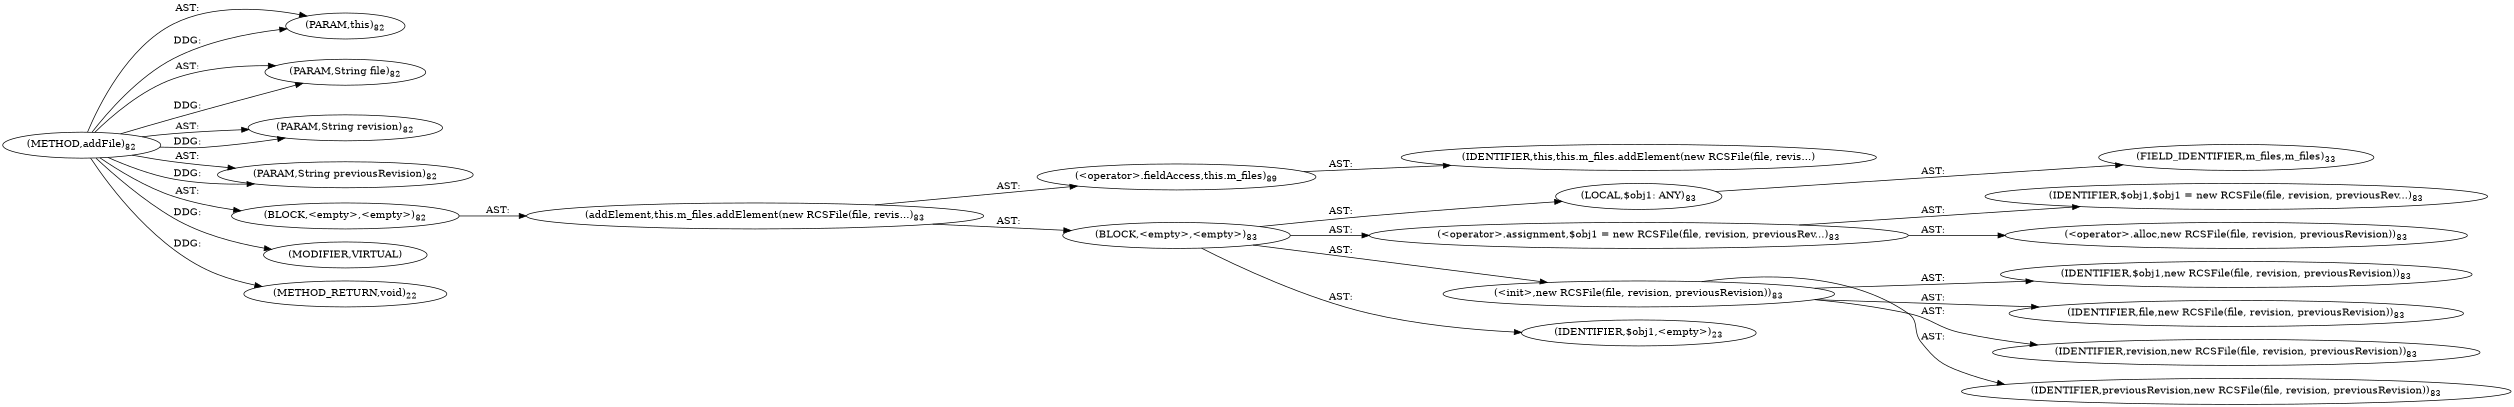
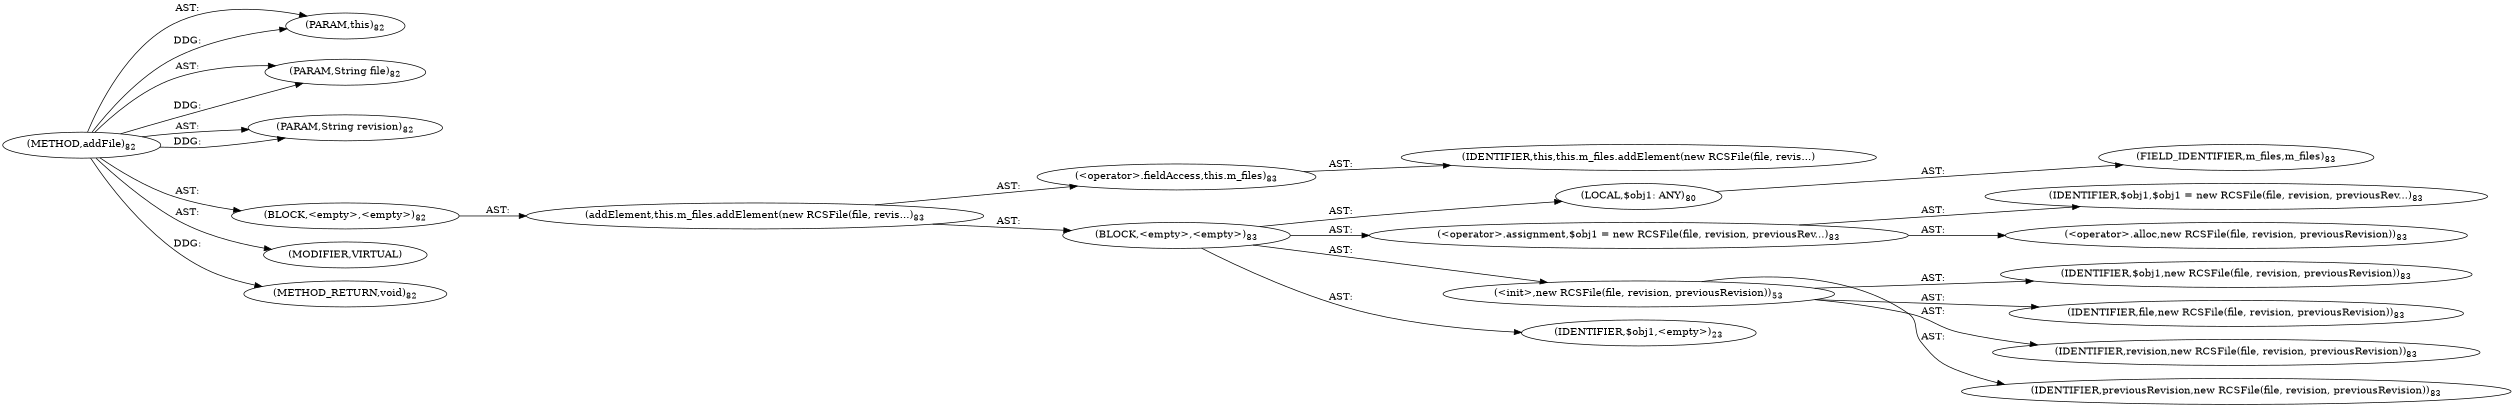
node "(FIELD_IDENTIFIER,m_files,m_files)": text "33" -> "83"
node "(PARAM,String previousRevision)": removed
node "(<operator>.fieldAccess,this.m_files)": text "89" -> "83"
node "(LOCAL,$obj1: ANY)": text "83" -> "80"
edge "(METHOD,addFile)" -> "(MODIFIER,VIRTUAL)": label "DDG: " -> "AST: "
node "(METHOD_RETURN,void)": text "22" -> "82"
node "(<init>,new RCSFile(file, revision, previousRevision))": text "83" -> "53"
